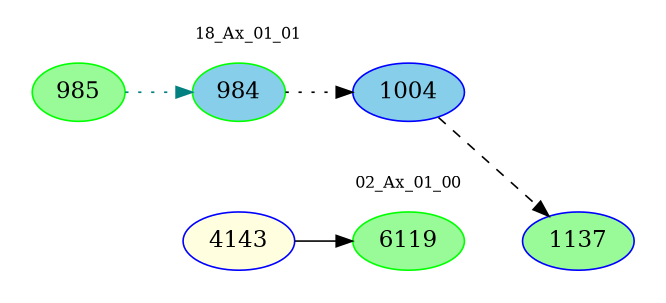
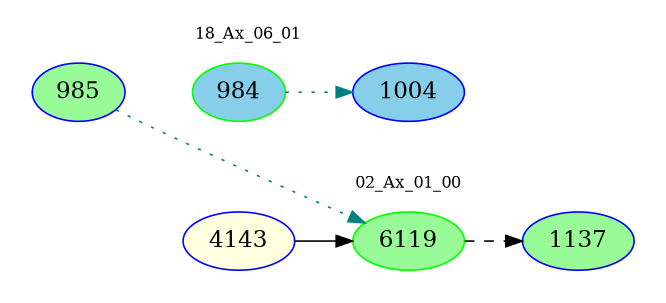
cluster "18_Ax_01_01": label "18_Ax_01_01" -> "18_Ax_06_01"
node "985": color green -> blue
edge "985" -> "984": now "985" -> "6119"
edge "984" -> "1004": color black -> teal
edge "1004" -> "1137": now "6119" -> "1137"
